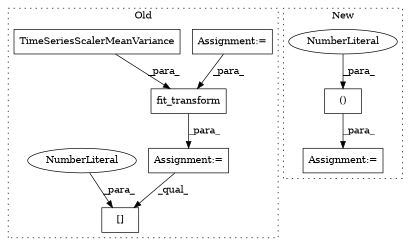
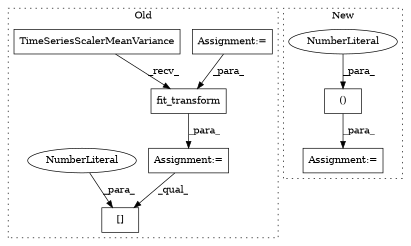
edge "TimeSeriesScalerMeanVariance" -> "fit_transform": label "_para_" -> "_recv_"
